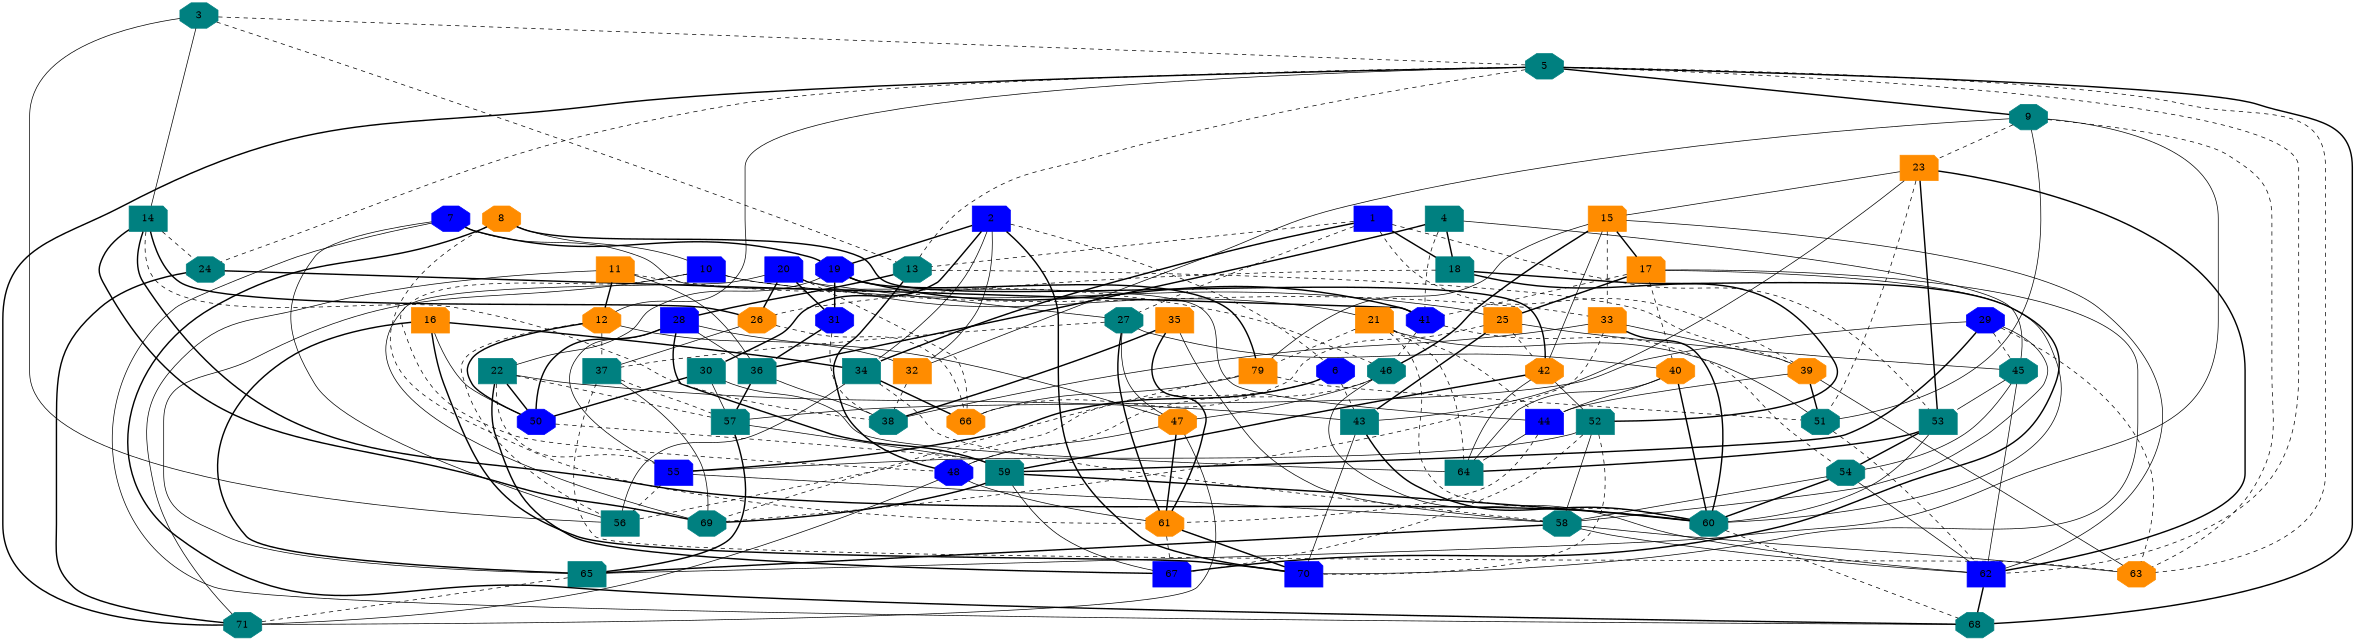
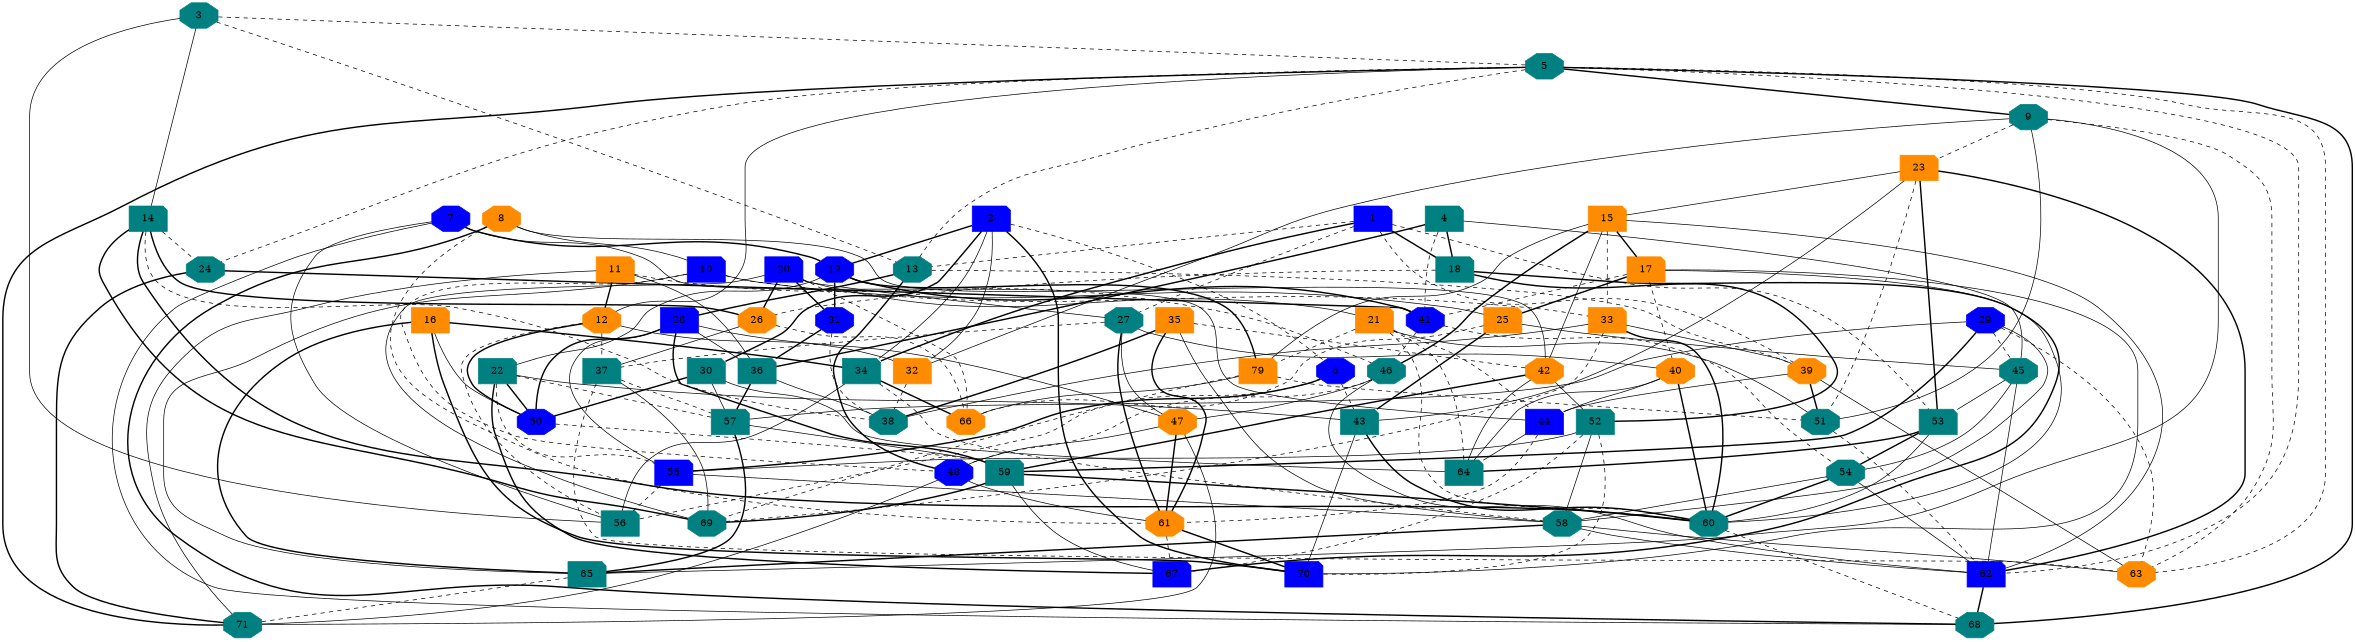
edge "8" -- "42": style bold -> solid
edge "25" -- "42": now "35" -- "42"
